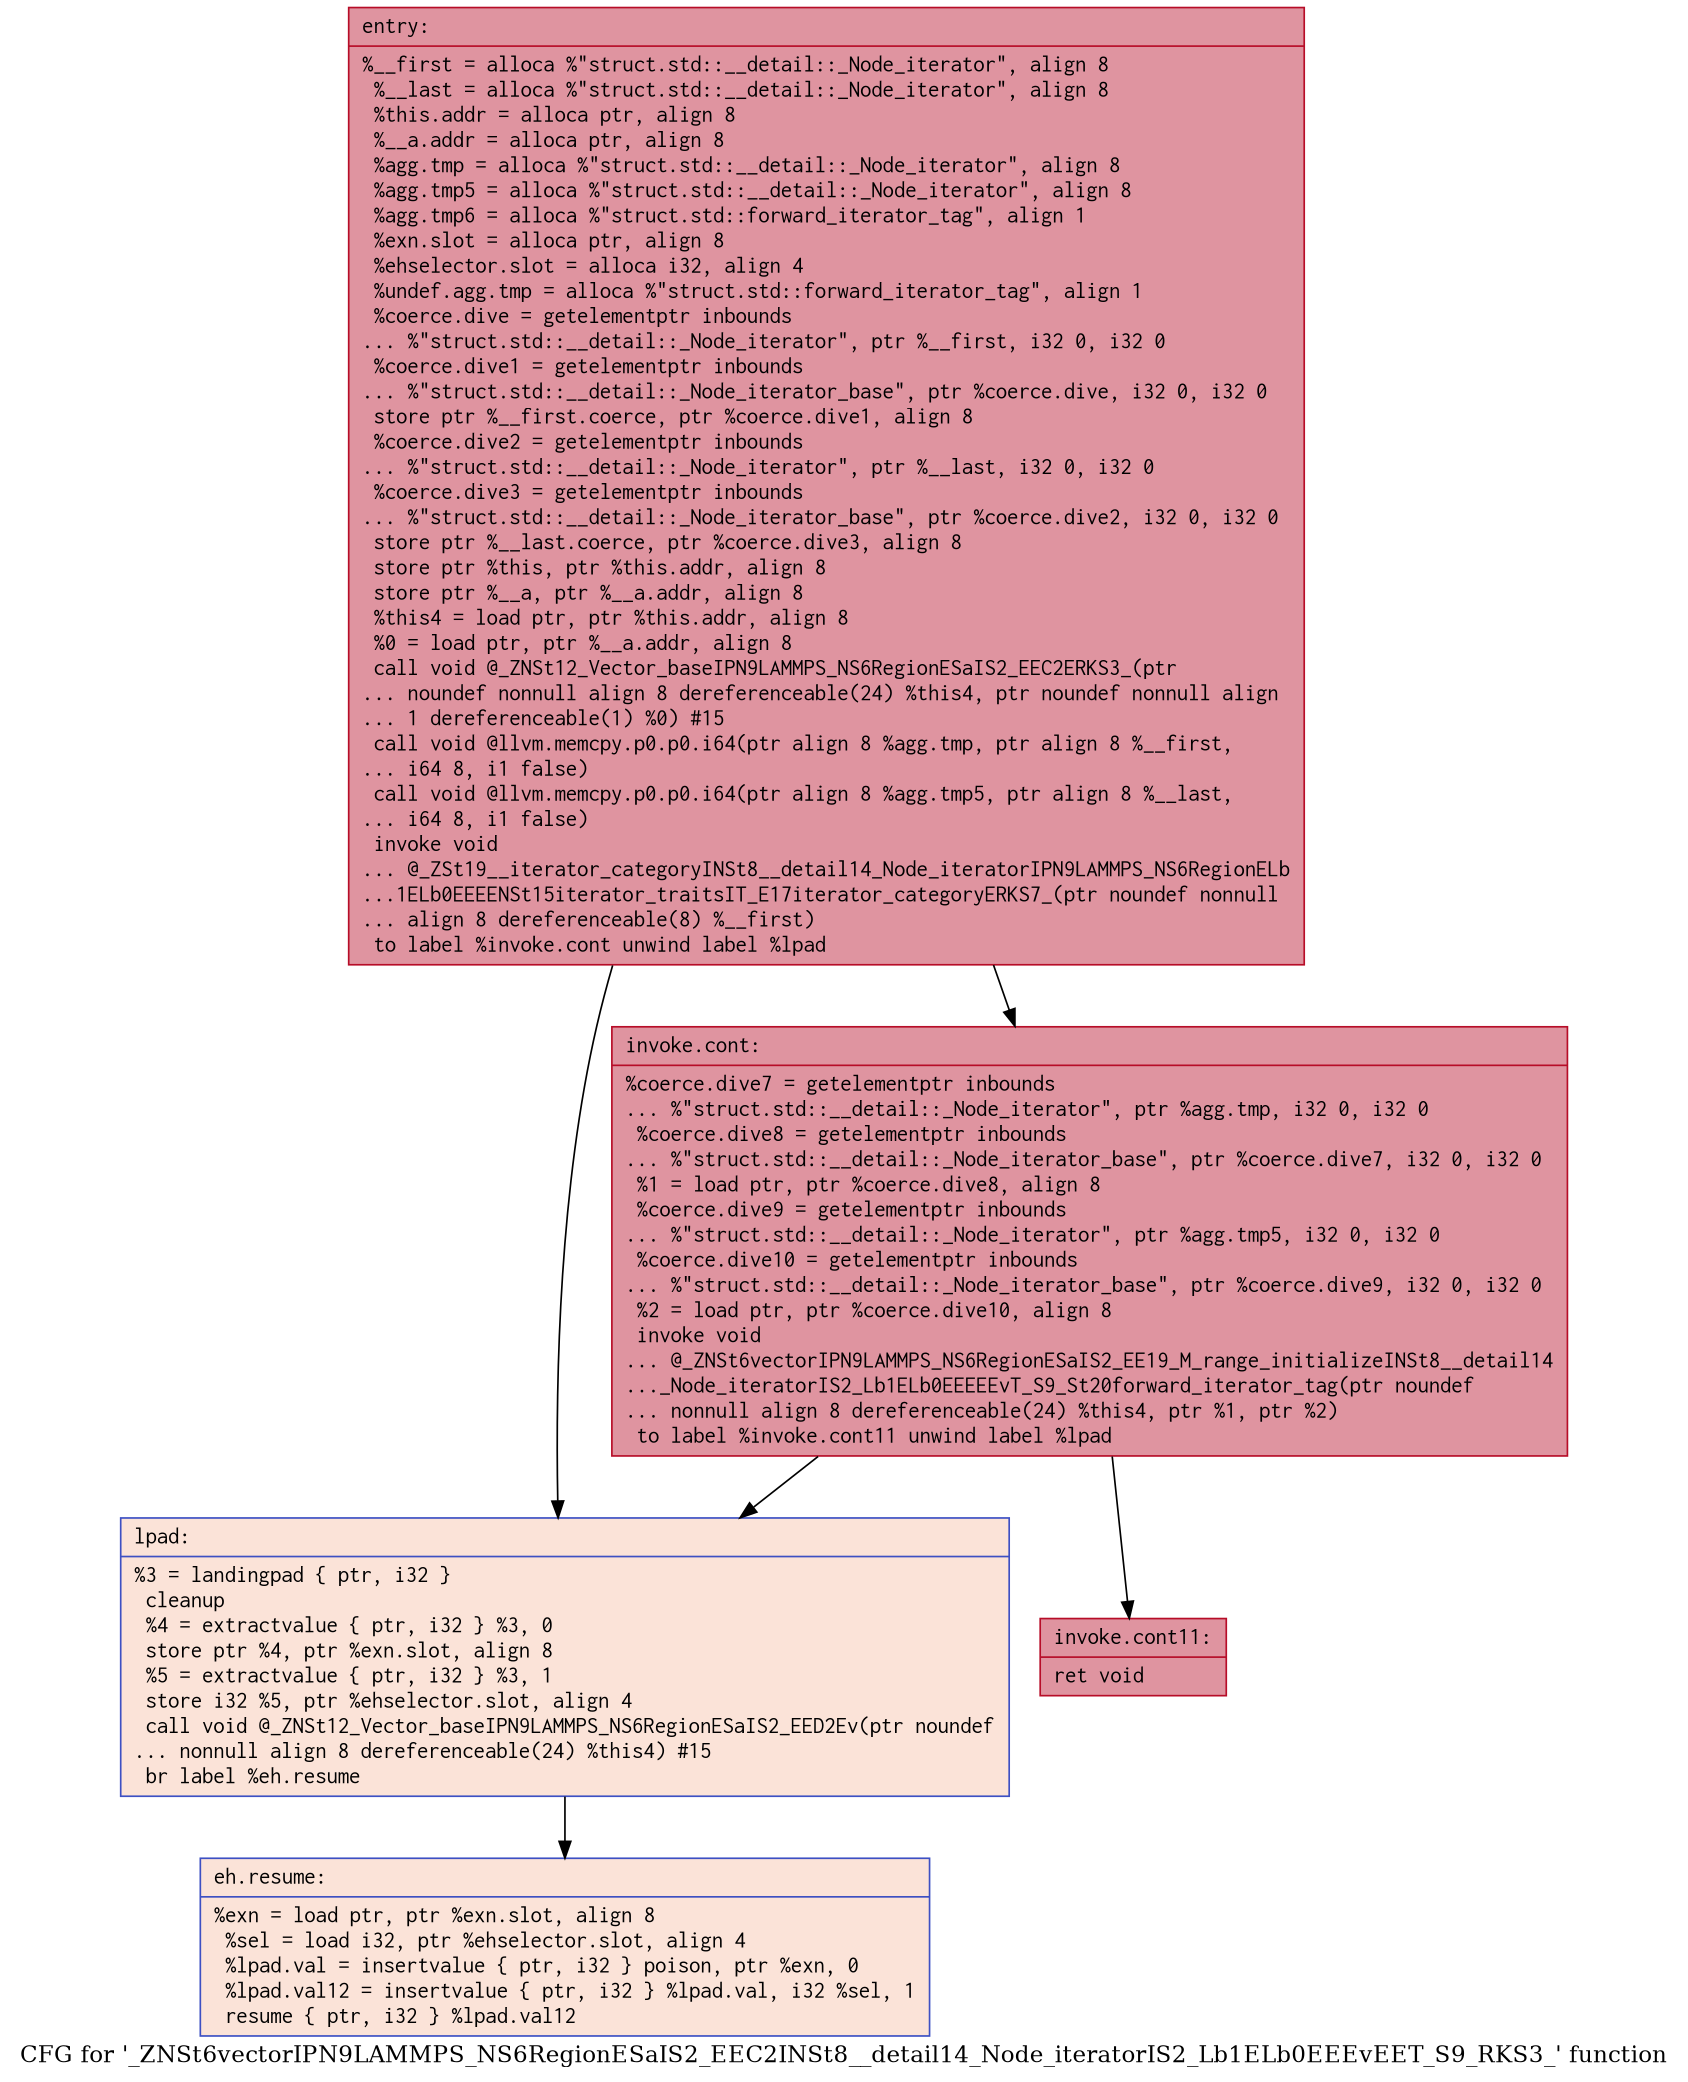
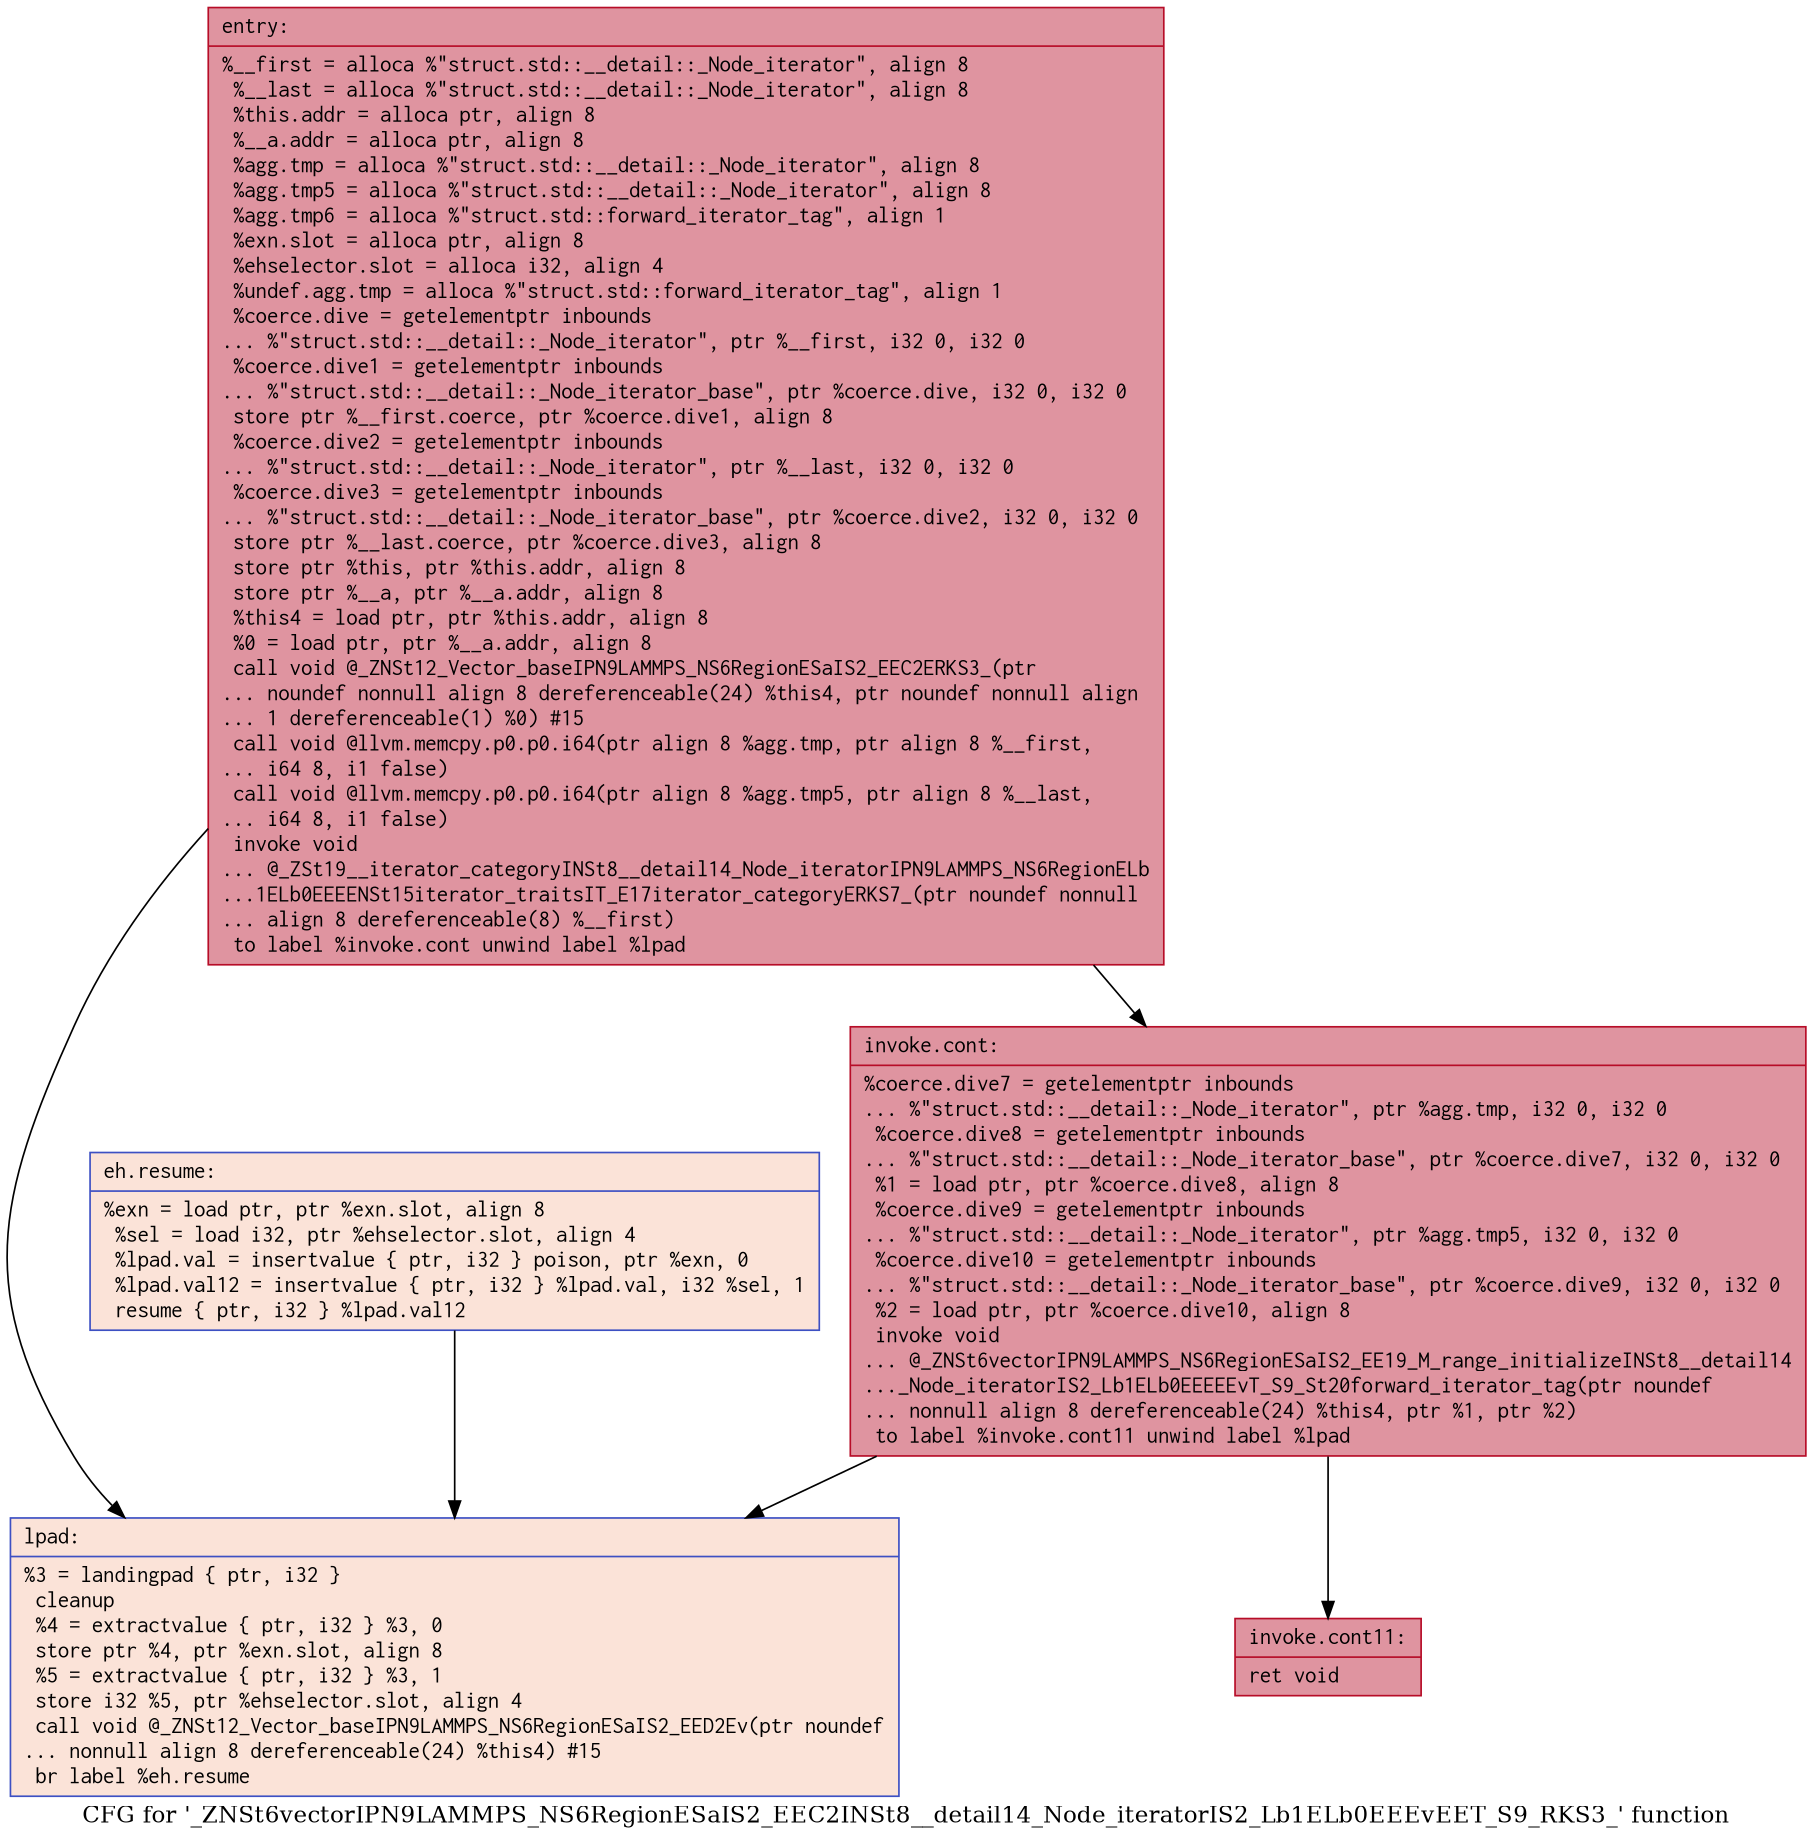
edge "lpad:" -> "eh.resume:": reversed
